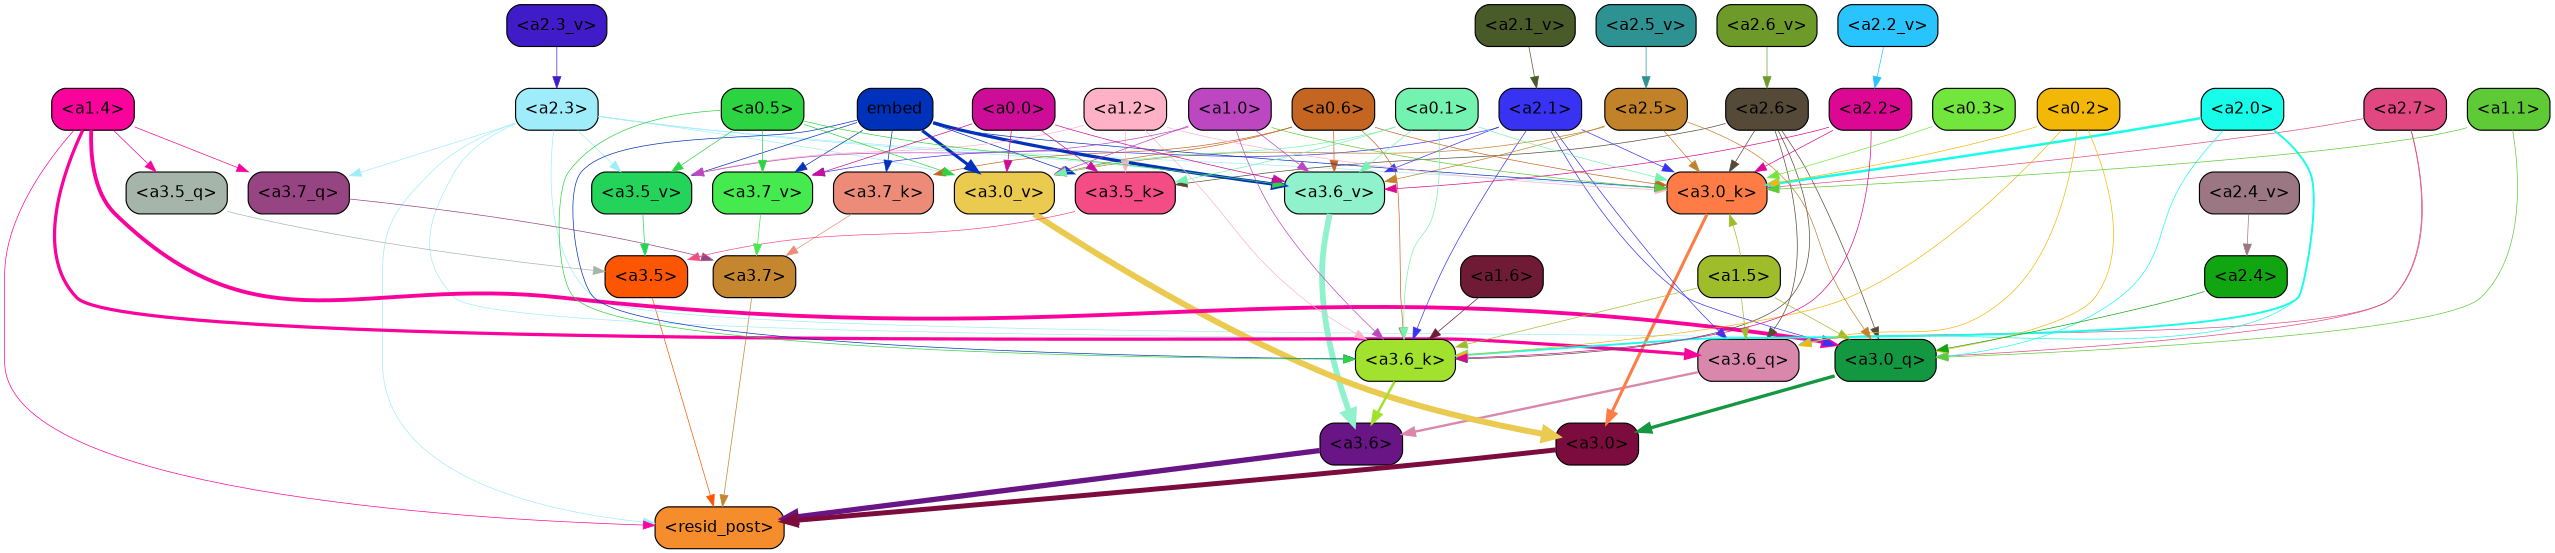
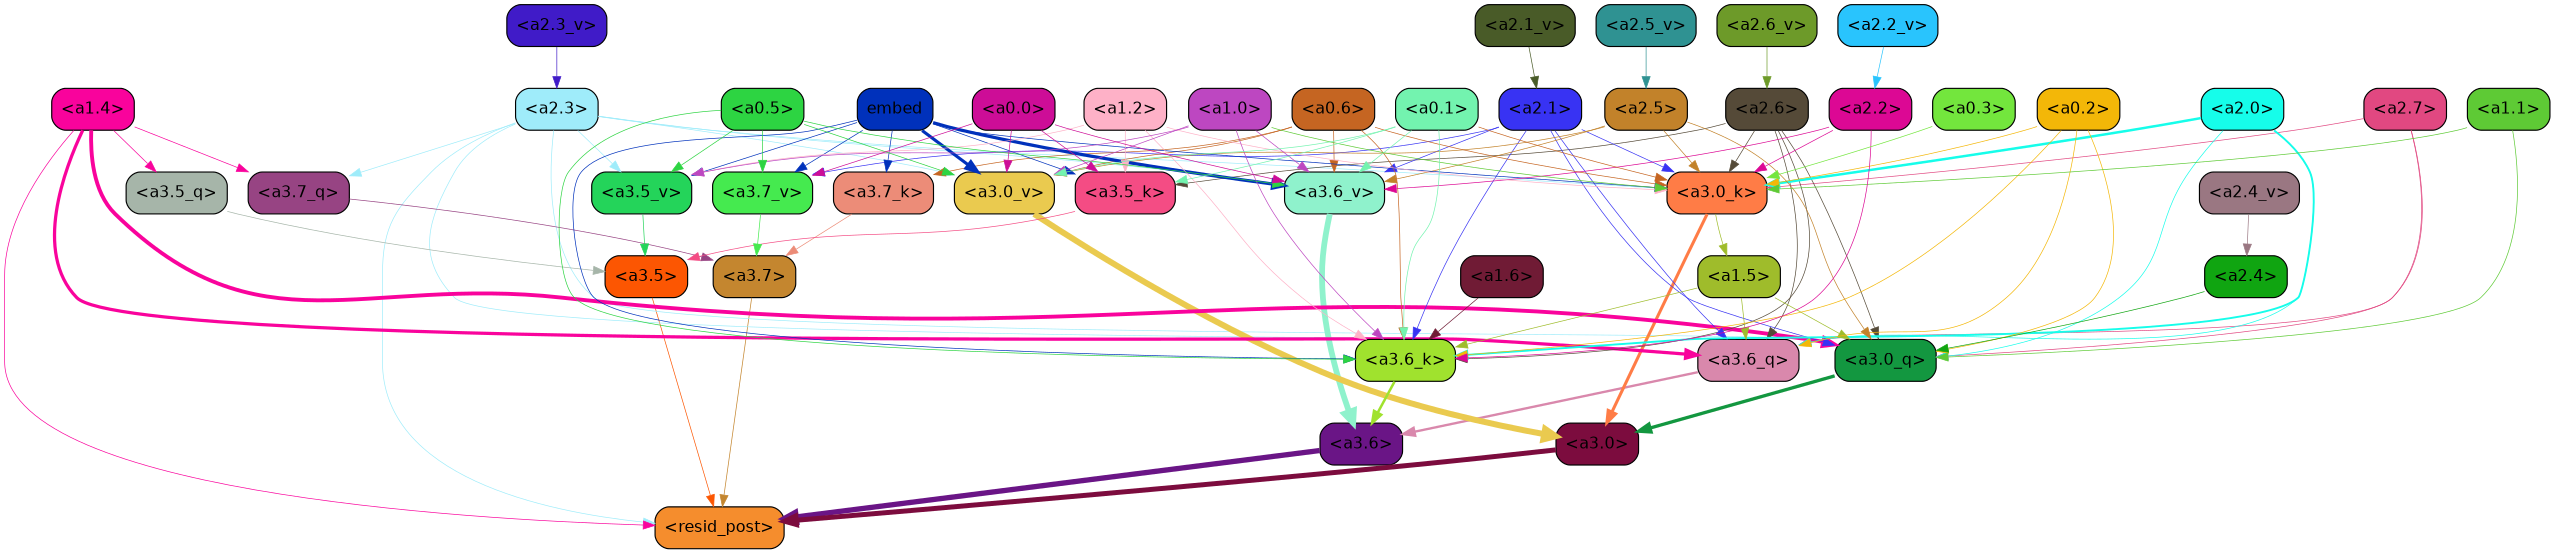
edge "<a0.1>" -> "<a3.0_k>": color #73f3af -> #c56522
edge "<a1.5>" -> "<a3.0_k>": reversed
